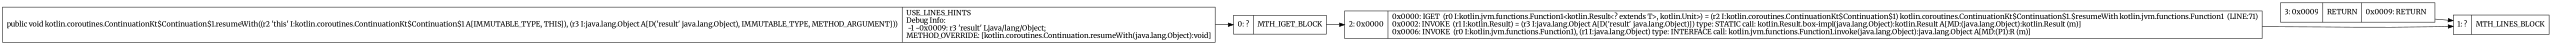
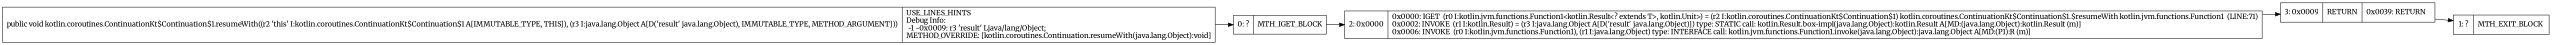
node "3: 0x0009": text "0x0009: RETURN" -> "0x0039: RETURN"
node "1: ?": text "MTH_LINES_BLOCK" -> "MTH_EXIT_BLOCK"
edge "2: 0x0000" -> "1: ?": now "2: 0x0000" -> "3: 0x0009"
